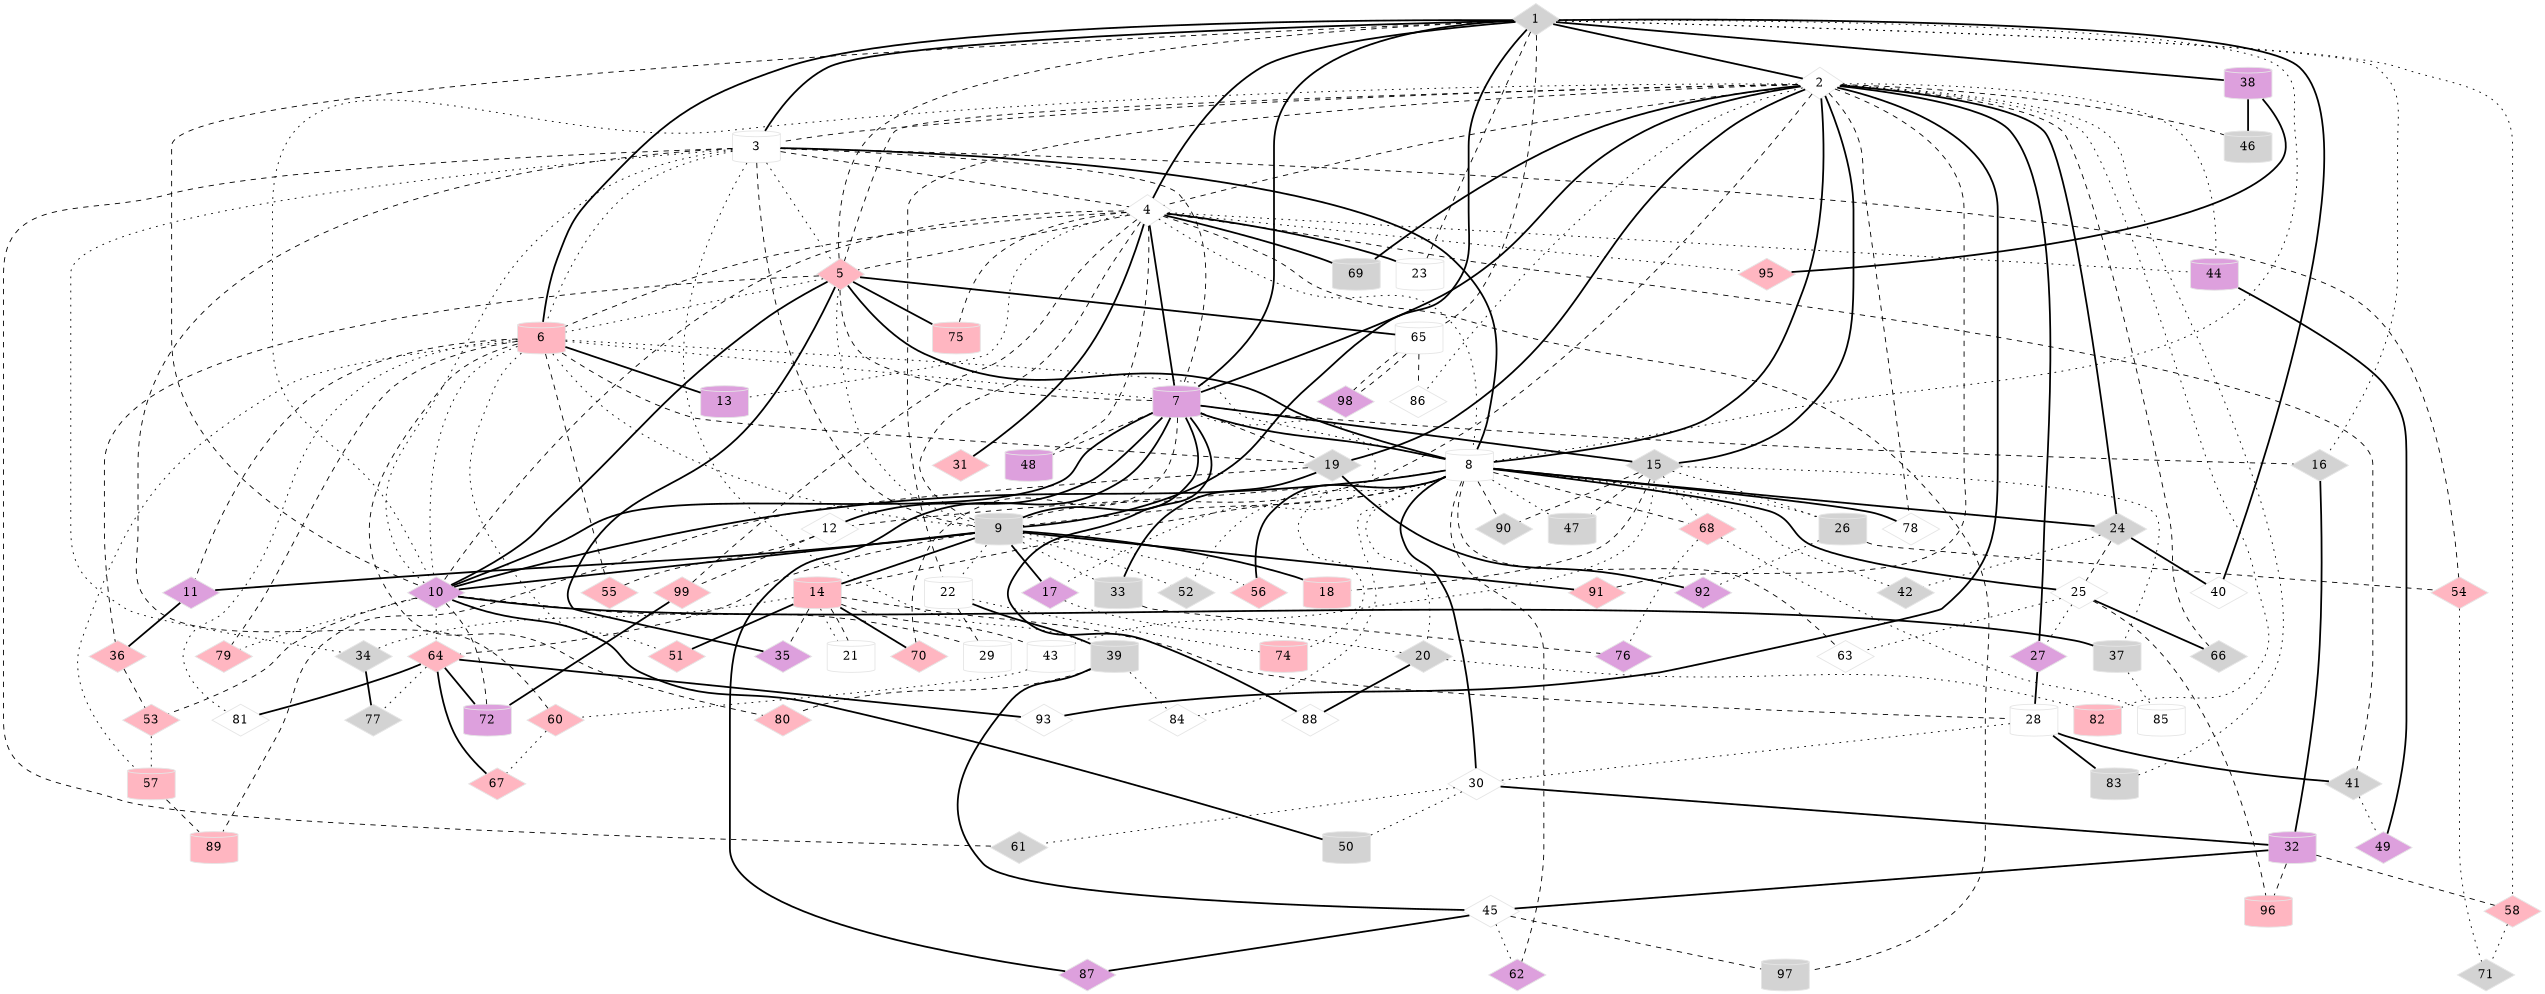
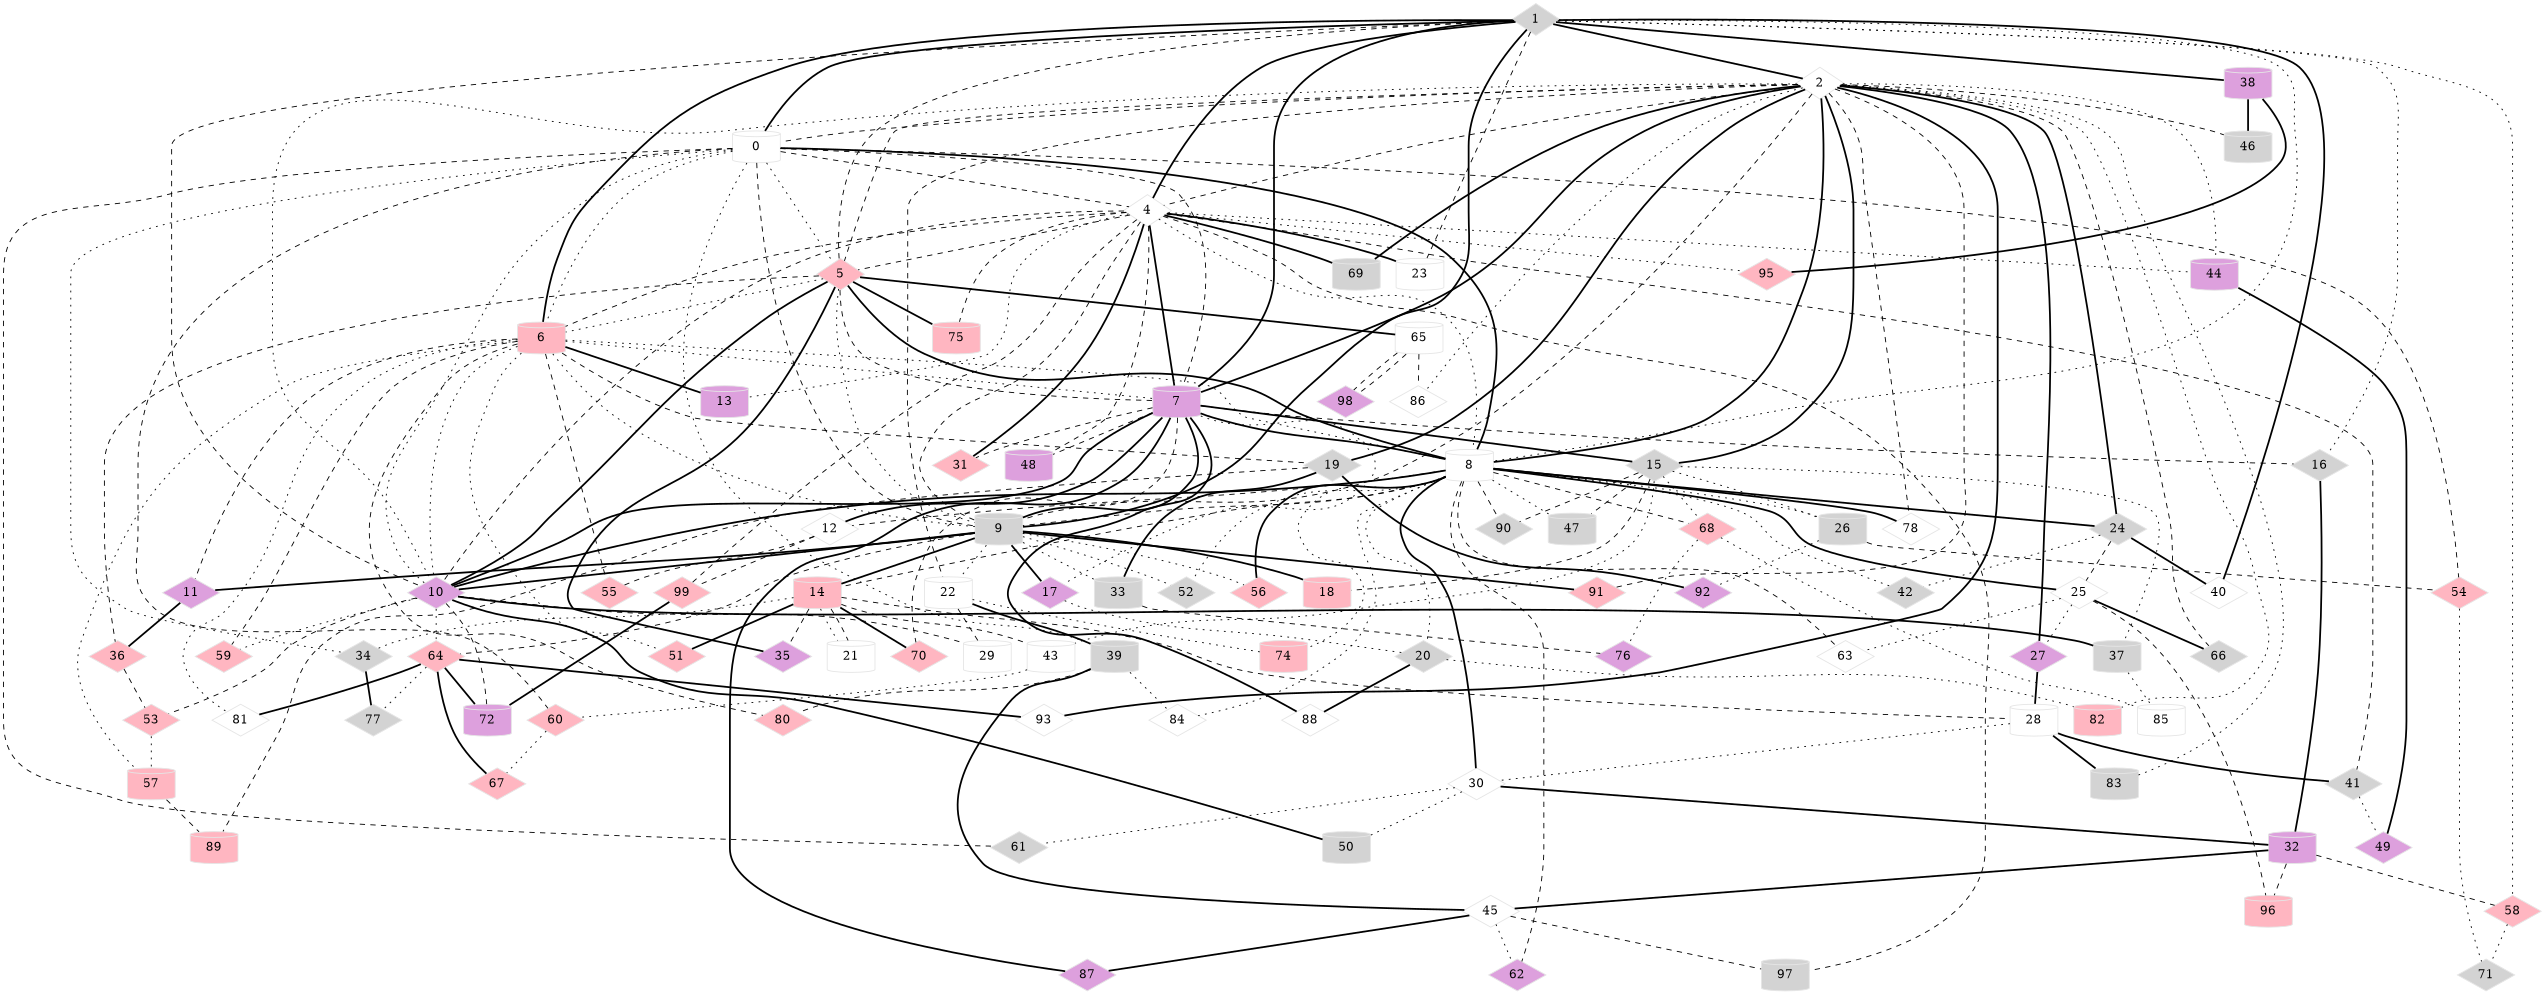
node "3": label "3" -> "0"
edge "1" -- "65": removed
edge "7" -- "19": now "7" -- "31"
node "79": label "79" -> "59"
